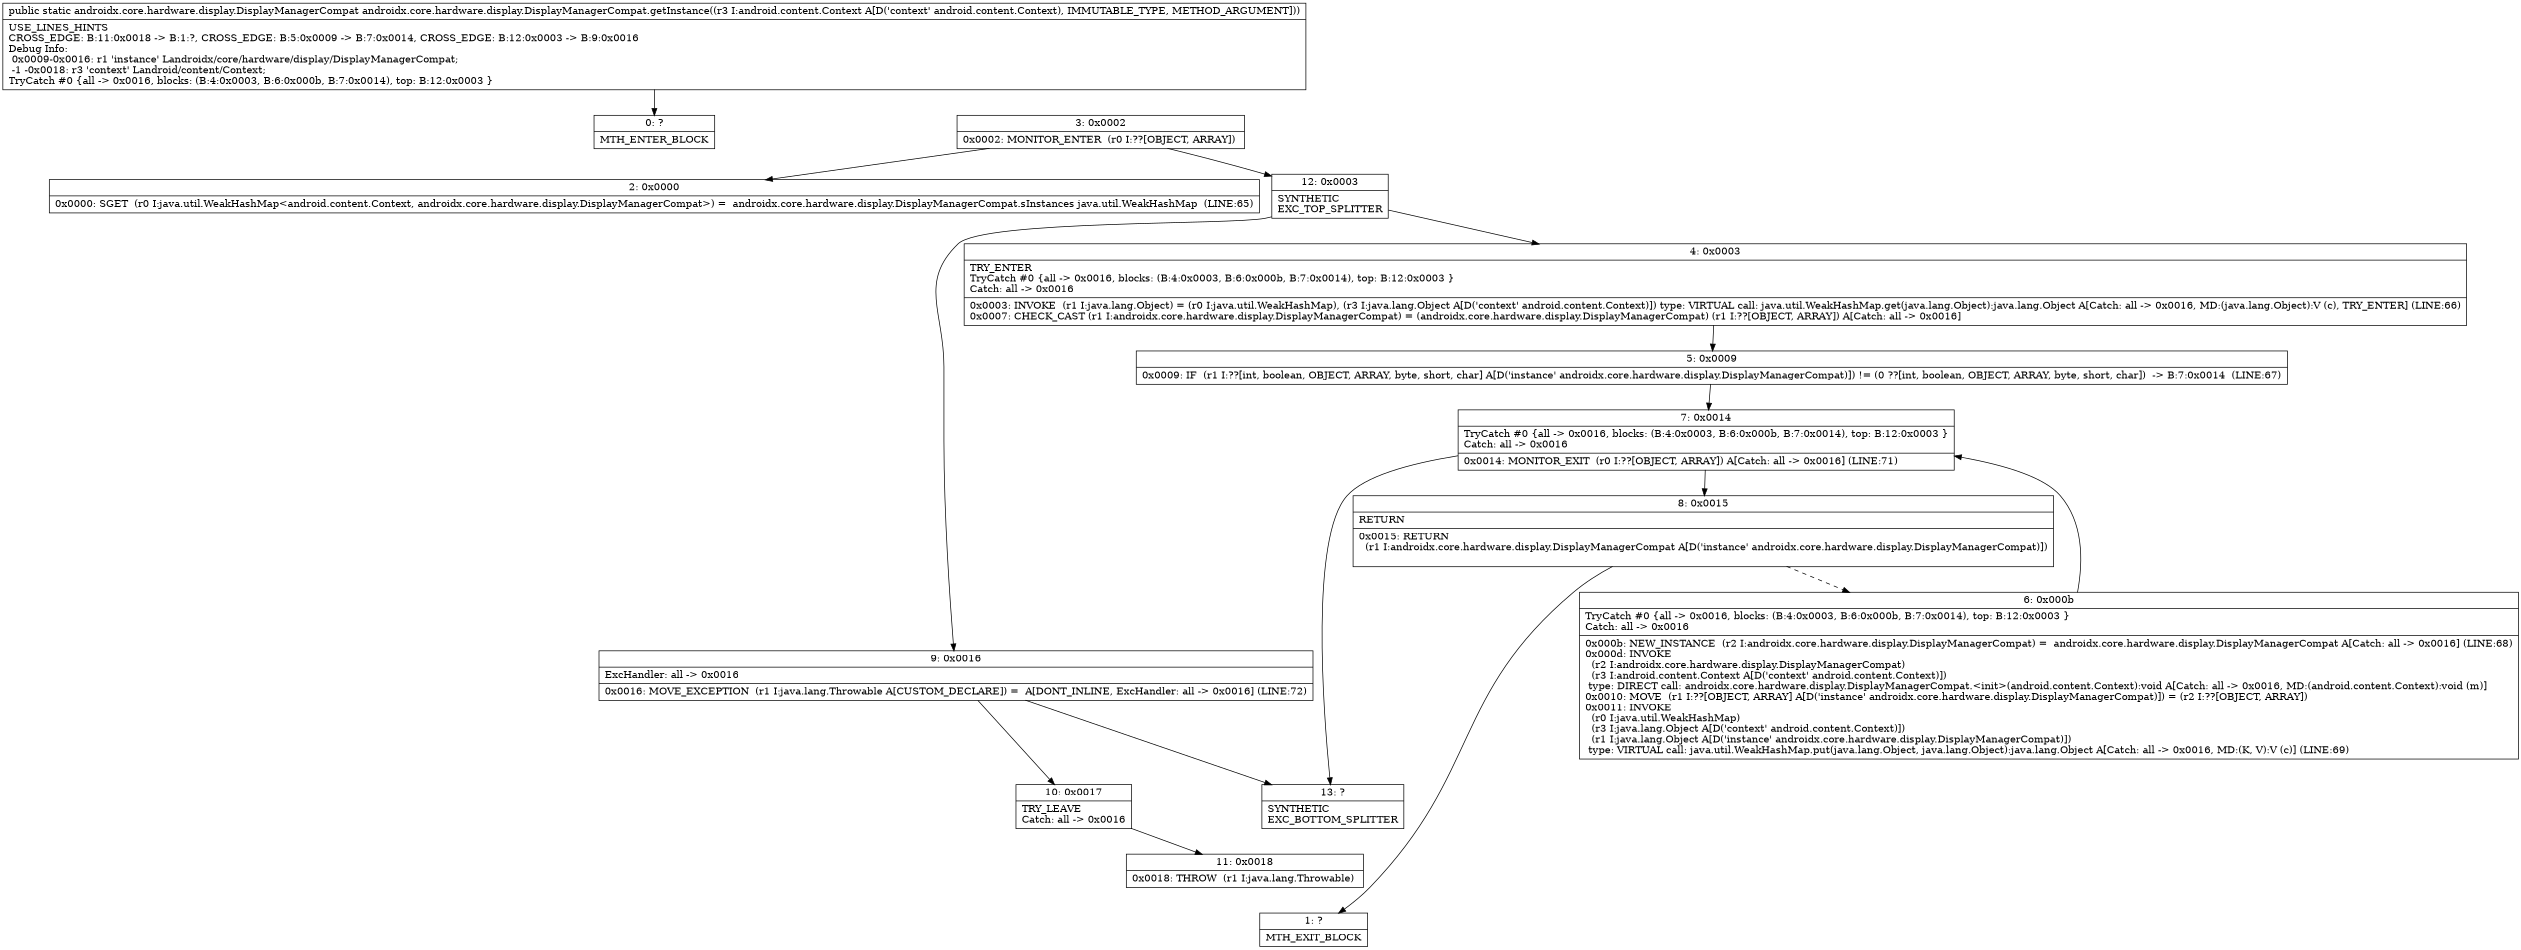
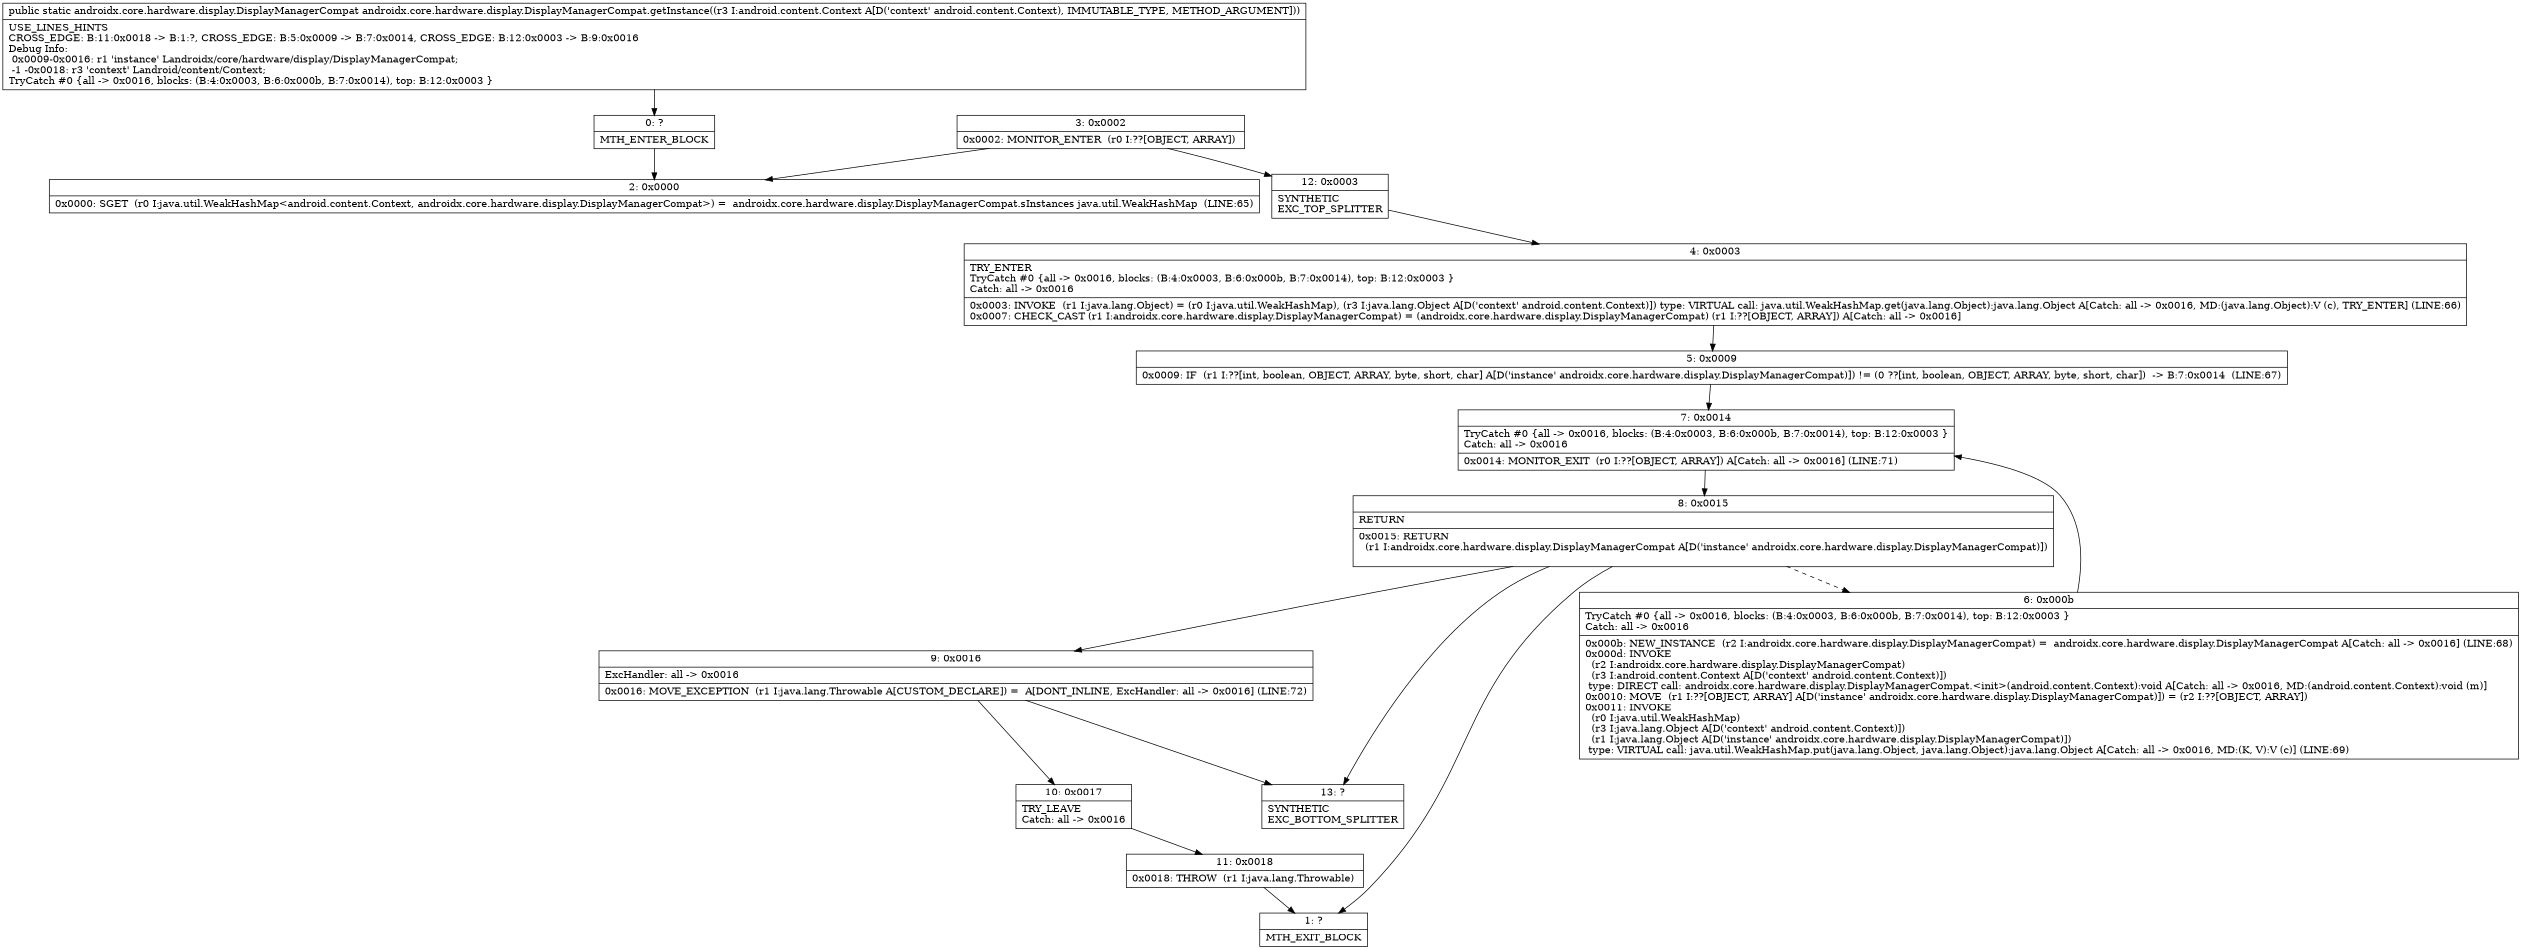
edge "0: ?" -> "2: 0x0000": added
edge "12: 0x0003" -> "9: 0x0016": now "8: 0x0015" -> "9: 0x0016"
edge "7: 0x0014" -> "13: ?": now "8: 0x0015" -> "13: ?"
edge "11: 0x0018" -> "1: ?": added
